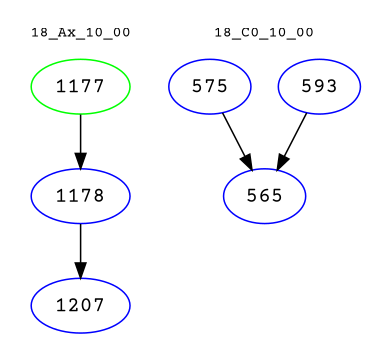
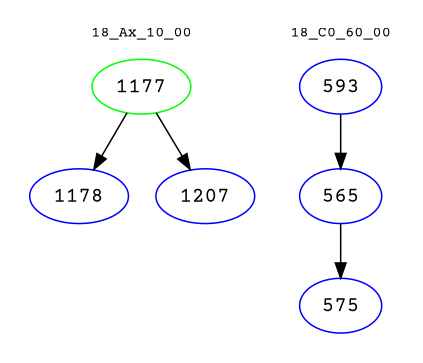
cluster "18_C0_10_00": label "18_C0_10_00" -> "18_C0_60_00"
edge "575" -> "565": reversed
edge "1178" -> "1207": now "1177" -> "1207"
